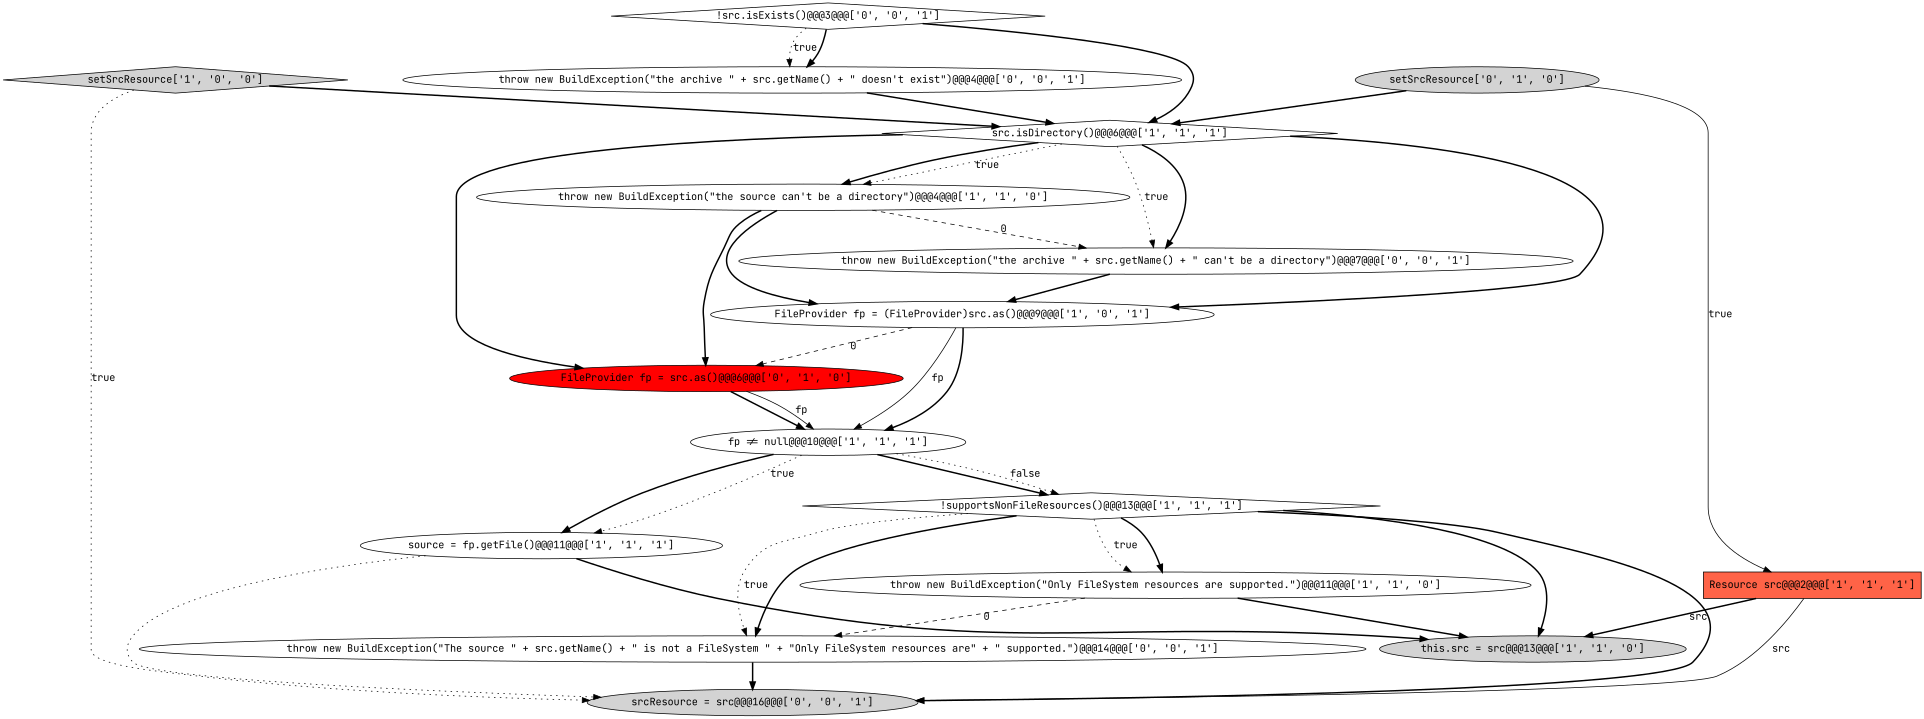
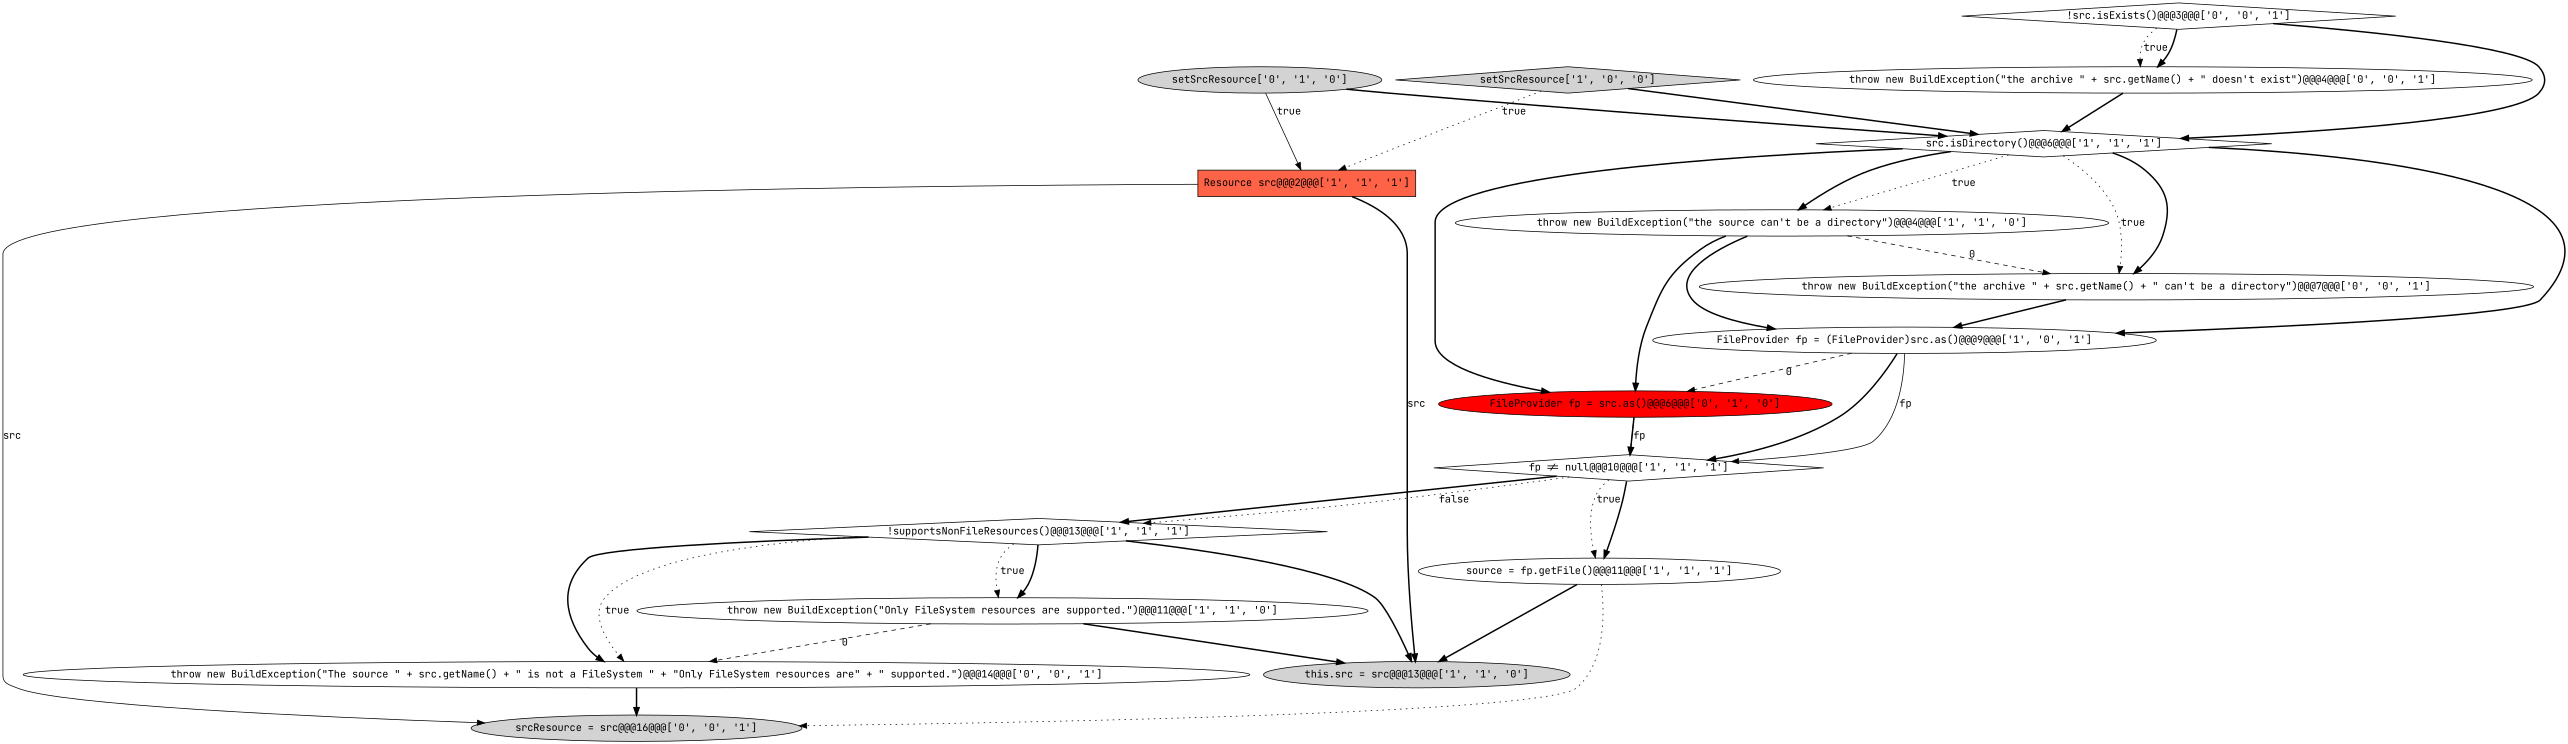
node "fp != null@@@10@@@['1', '1', '1']": shape ellipse -> diamond
edge "setSrcResource['1', '0', '0']" -> "srcResource = src@@@16@@@['0', '0', '1']": now "setSrcResource['1', '0', '0']" -> "Resource src@@@2@@@['1', '1', '1']"
edge "!supportsNonFileResources()@@@13@@@['1', '1', '1']" -> "srcResource = src@@@16@@@['0', '0', '1']": removed
